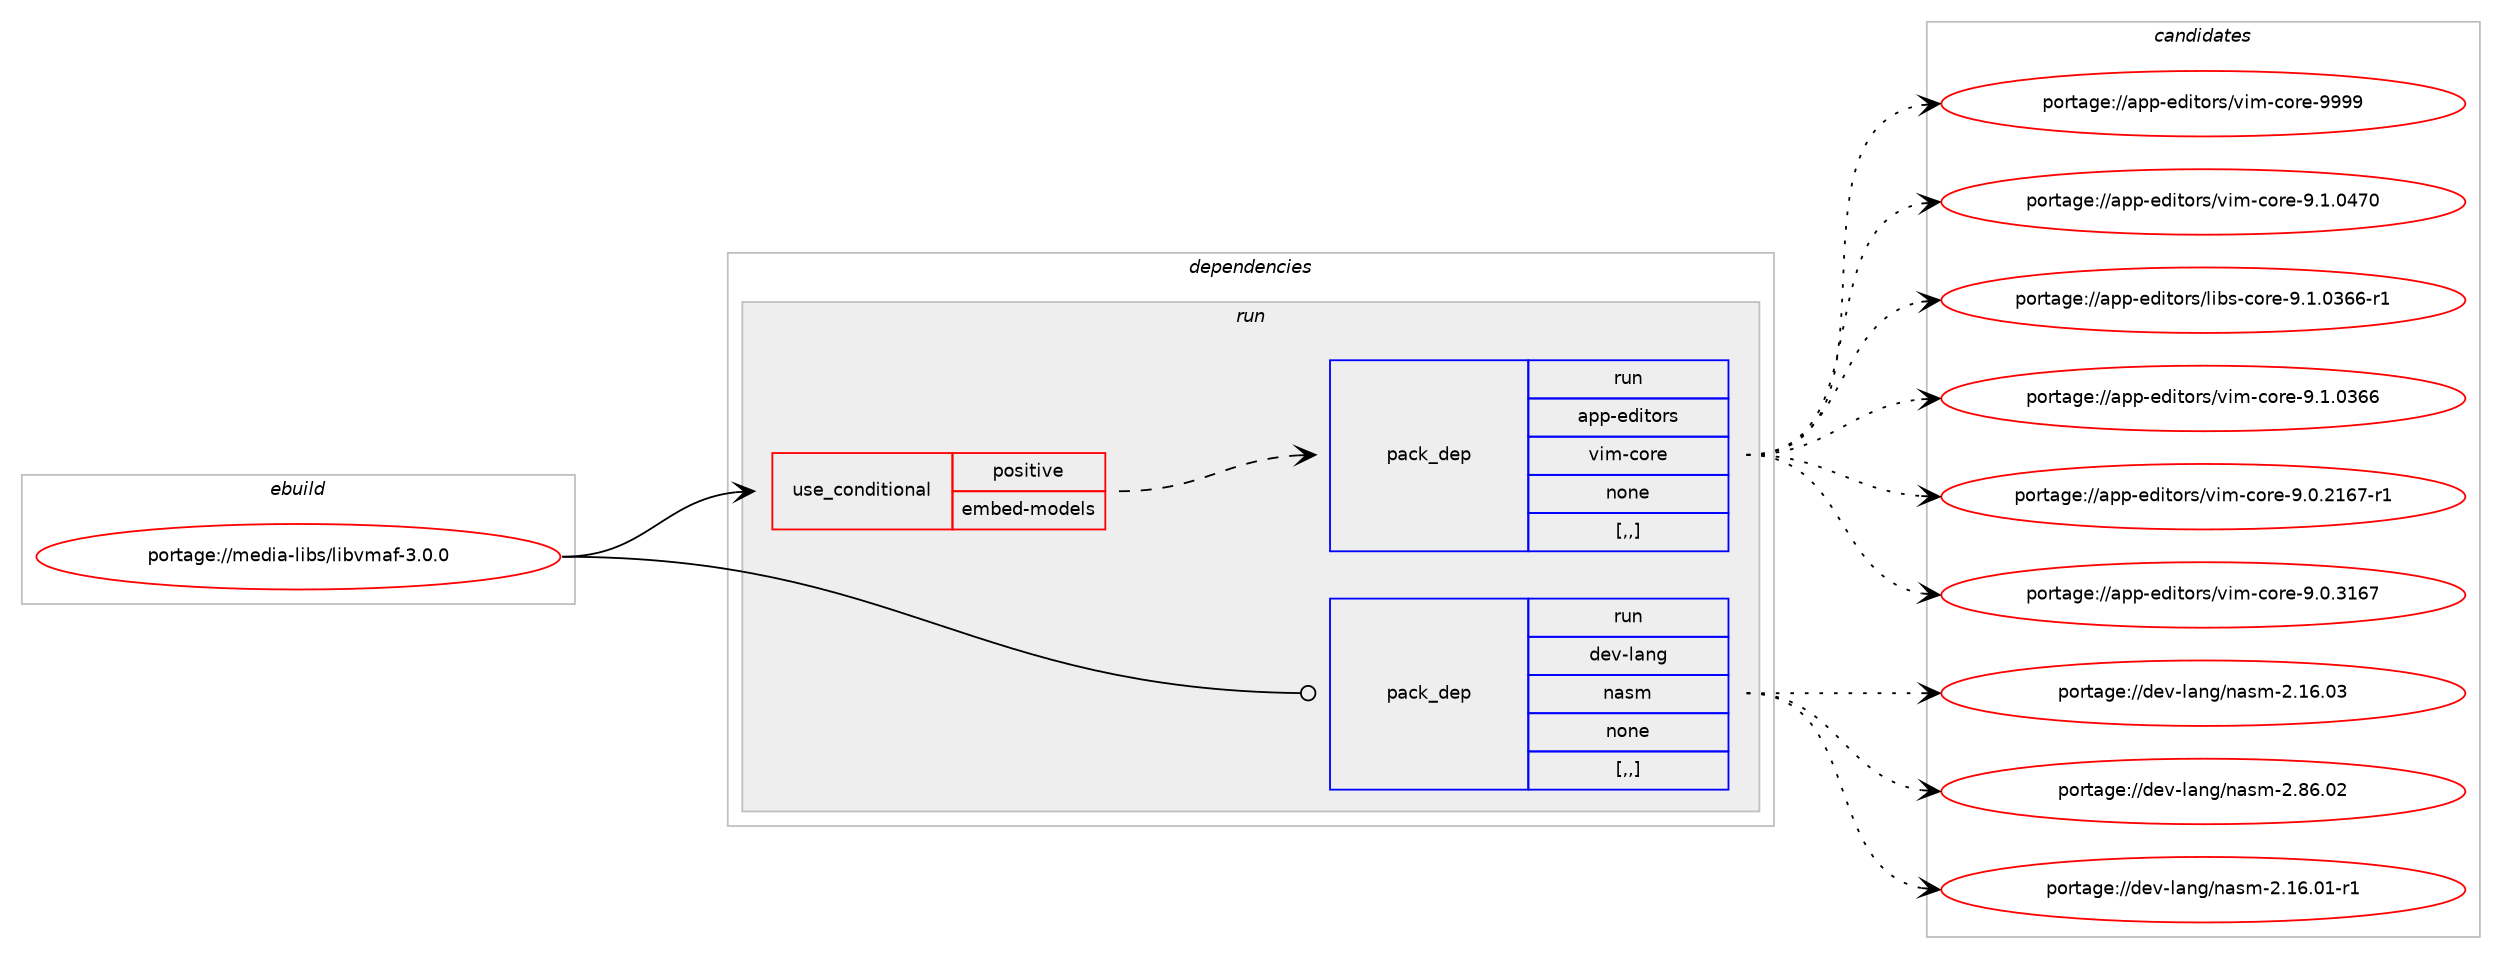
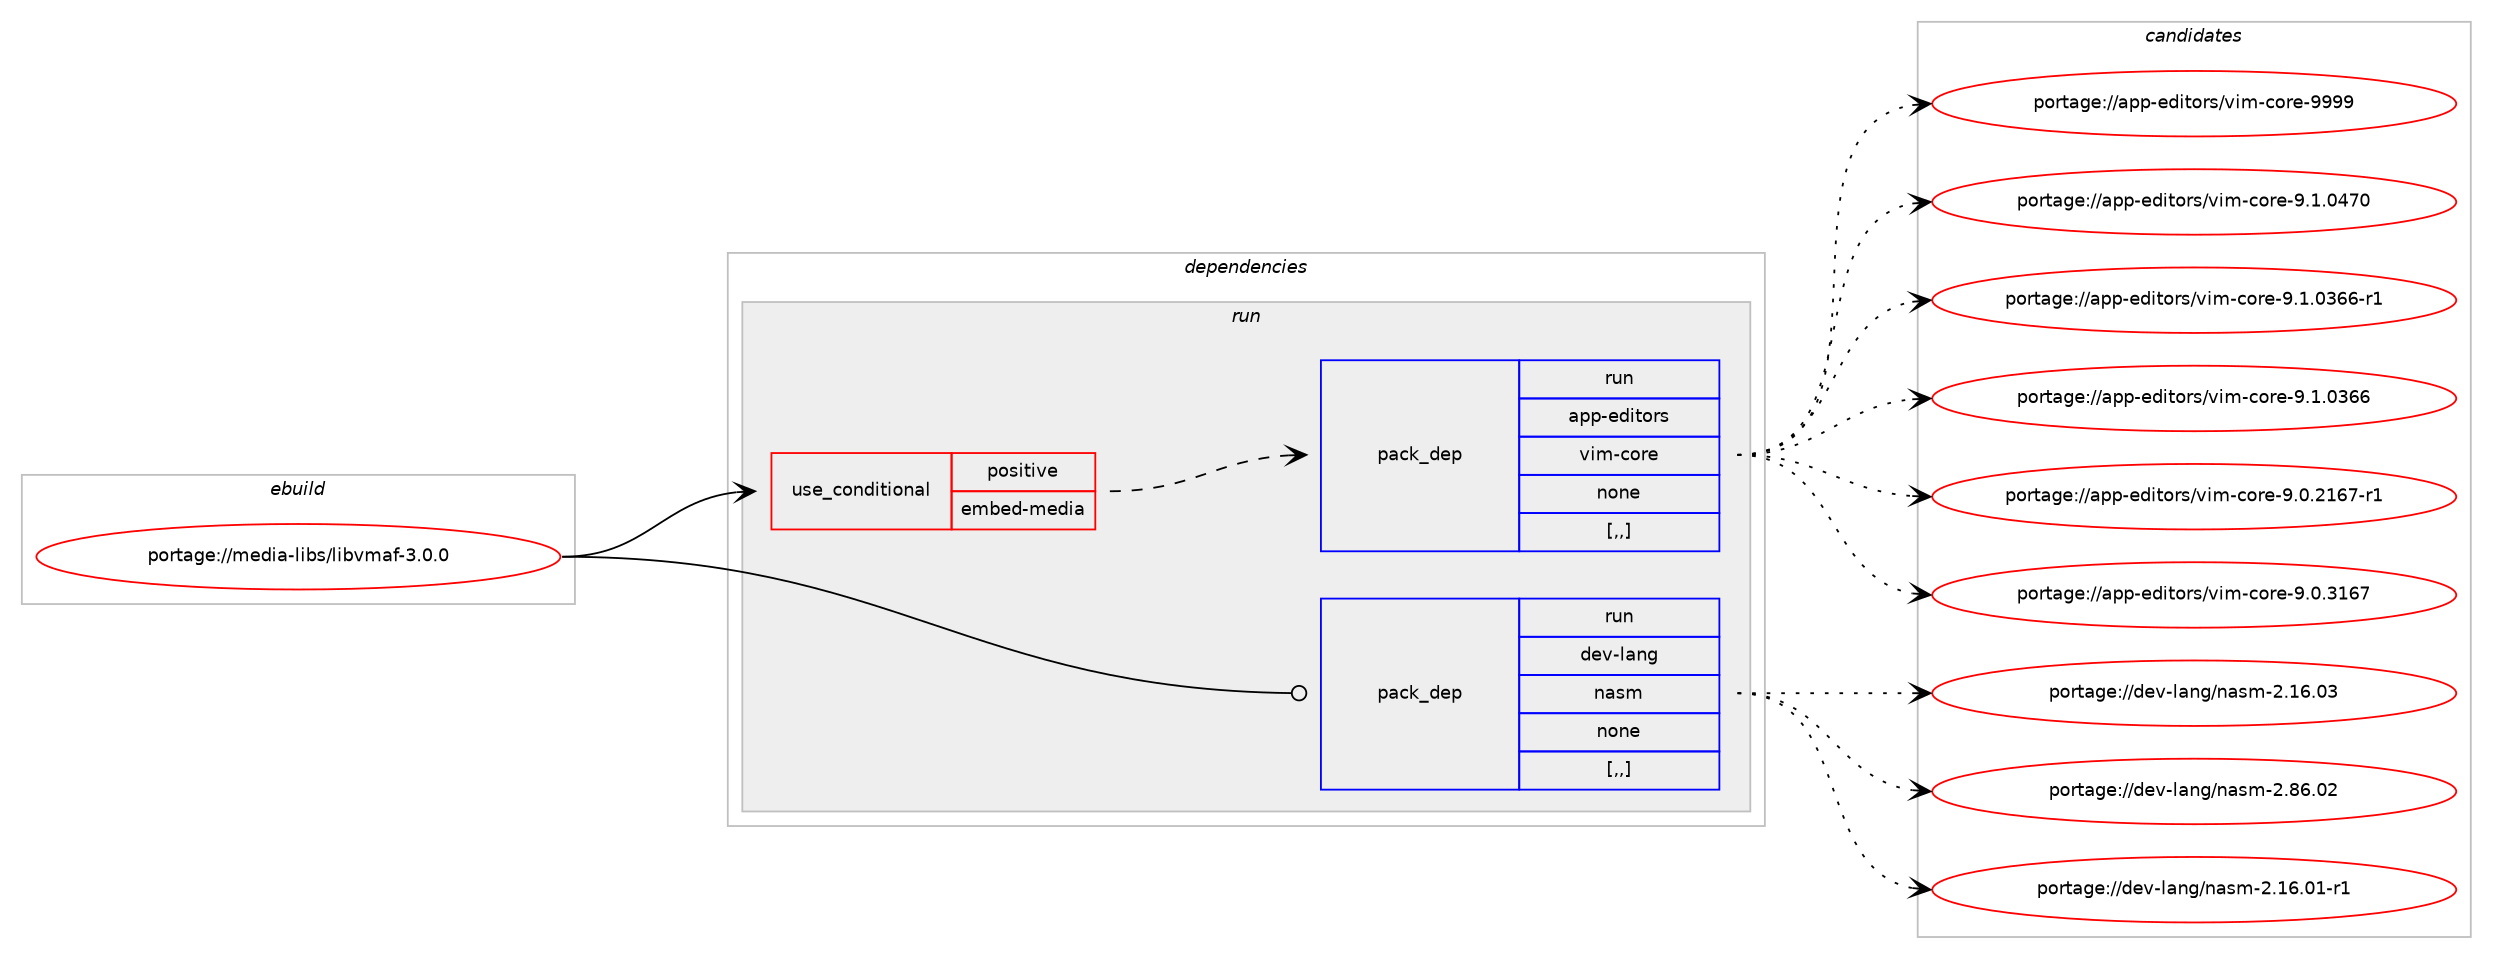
node "portage://app-editors/libs-core-9.1.0366-r1": label "portage://app-editors/libs-core-9.1.0366-r1" -> "portage://app-editors/vim-core-9.1.0366-r1"
node "use_conditional": text "embed-models" -> "embed-media"
